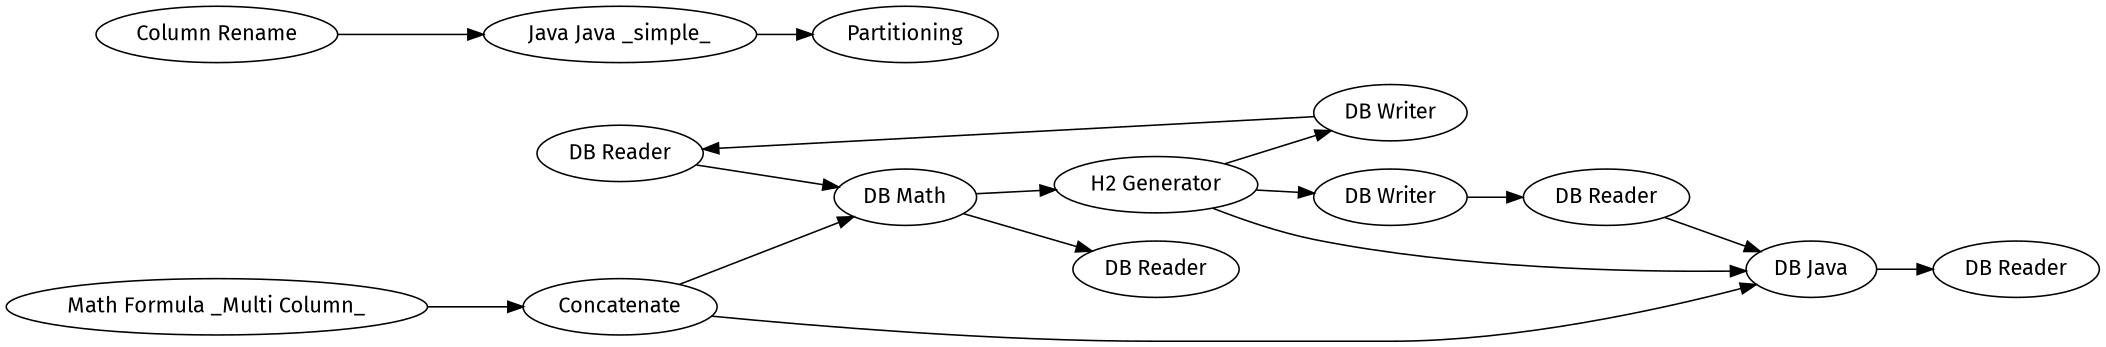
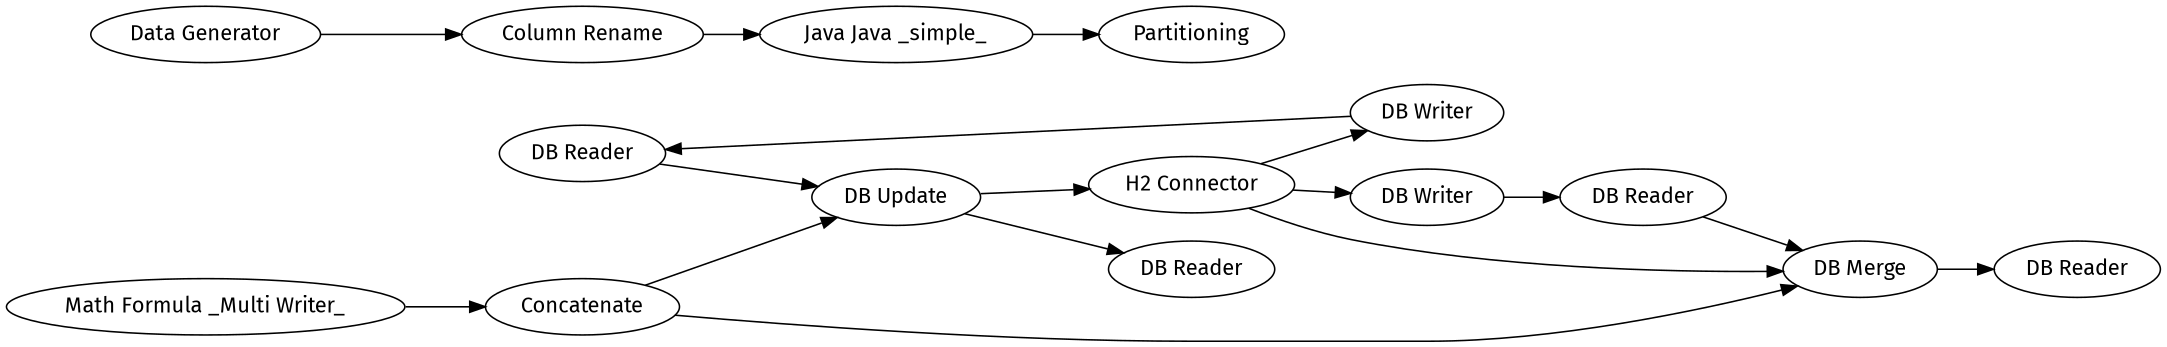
node "Data Generator": added
node "H2 Generator": label "H2 Generator" -> "H2 Connector"
node "DB Math": label "DB Math" -> "DB Update"
node "DB Java": label "DB Java" -> "DB Merge"
node "Math Formula _Multi Column_": label "Math Formula _Multi Column_" -> "Math Formula _Multi Writer_"
